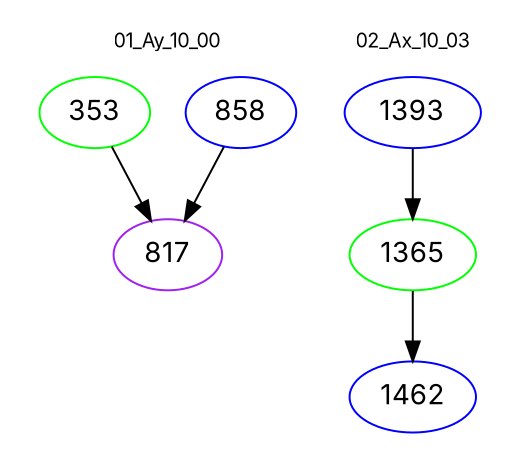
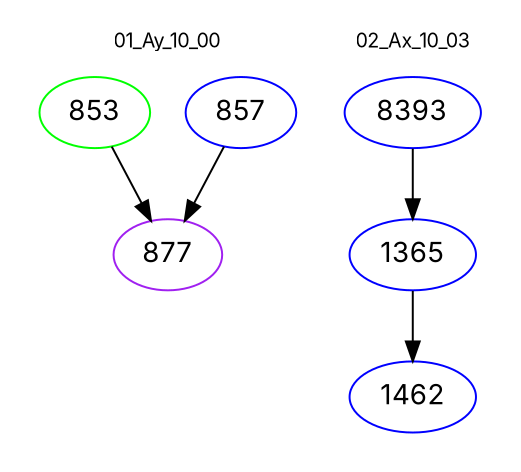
node "353": label "353" -> "853"
node "858": label "858" -> "857"
node "1393": label "1393" -> "8393"
node "817": label "817" -> "877"
node "1365": color green -> blue
